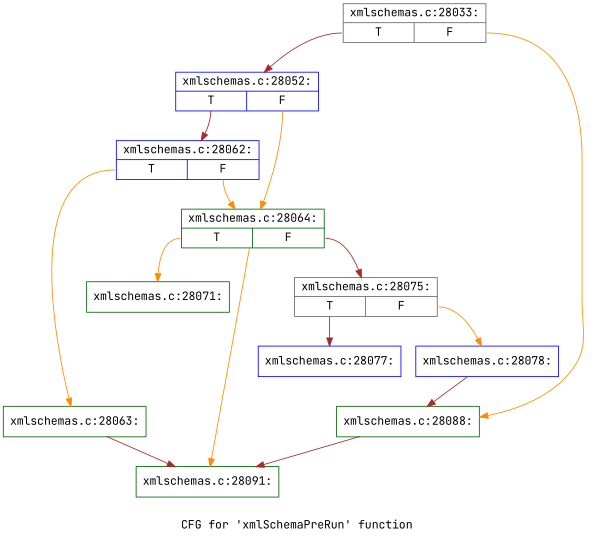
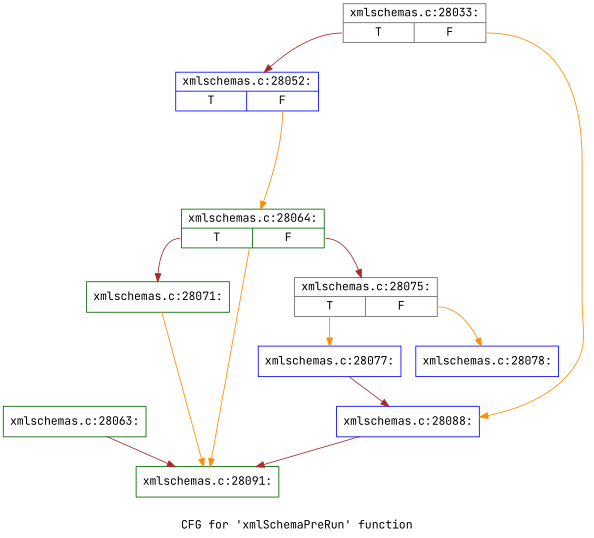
node "xmlschemas.c:28062:": removed
edge "xmlschemas.c:28064:" -> "xmlschemas.c:28071:": color darkorange -> brown
edge "xmlschemas.c:28075:" -> "xmlschemas.c:28077:": color brown -> darkorange
edge "xmlschemas.c:28071:" -> "xmlschemas.c:28091:": added
edge "xmlschemas.c:28078:" -> "xmlschemas.c:28088:": now "xmlschemas.c:28077:" -> "xmlschemas.c:28088:"
node "xmlschemas.c:28088:": color darkgreen -> blue
